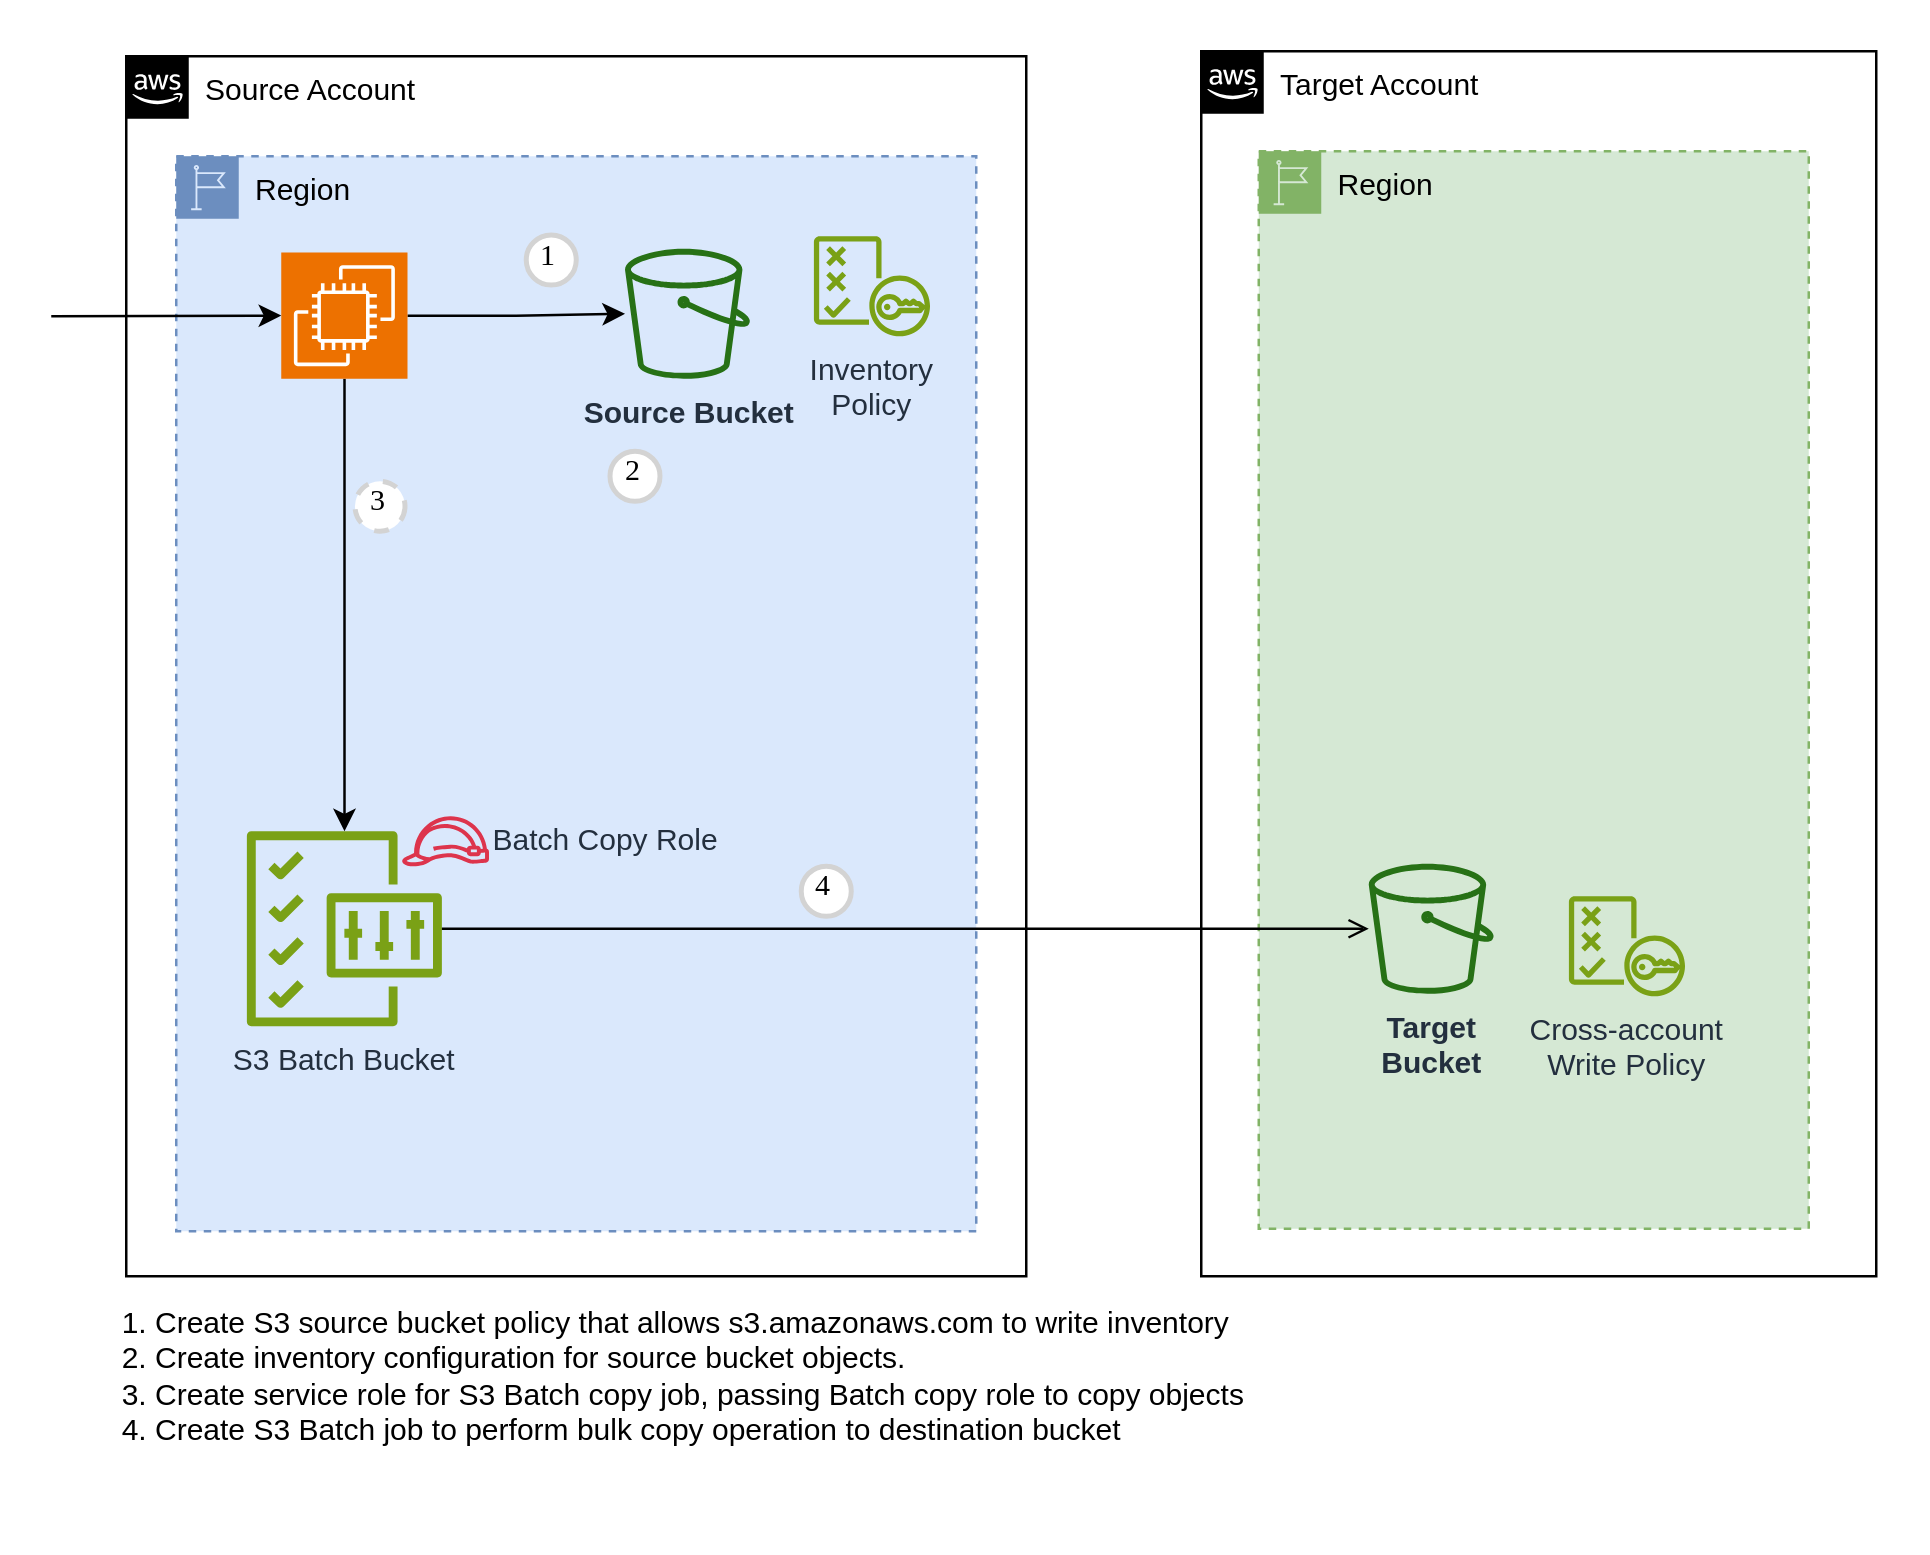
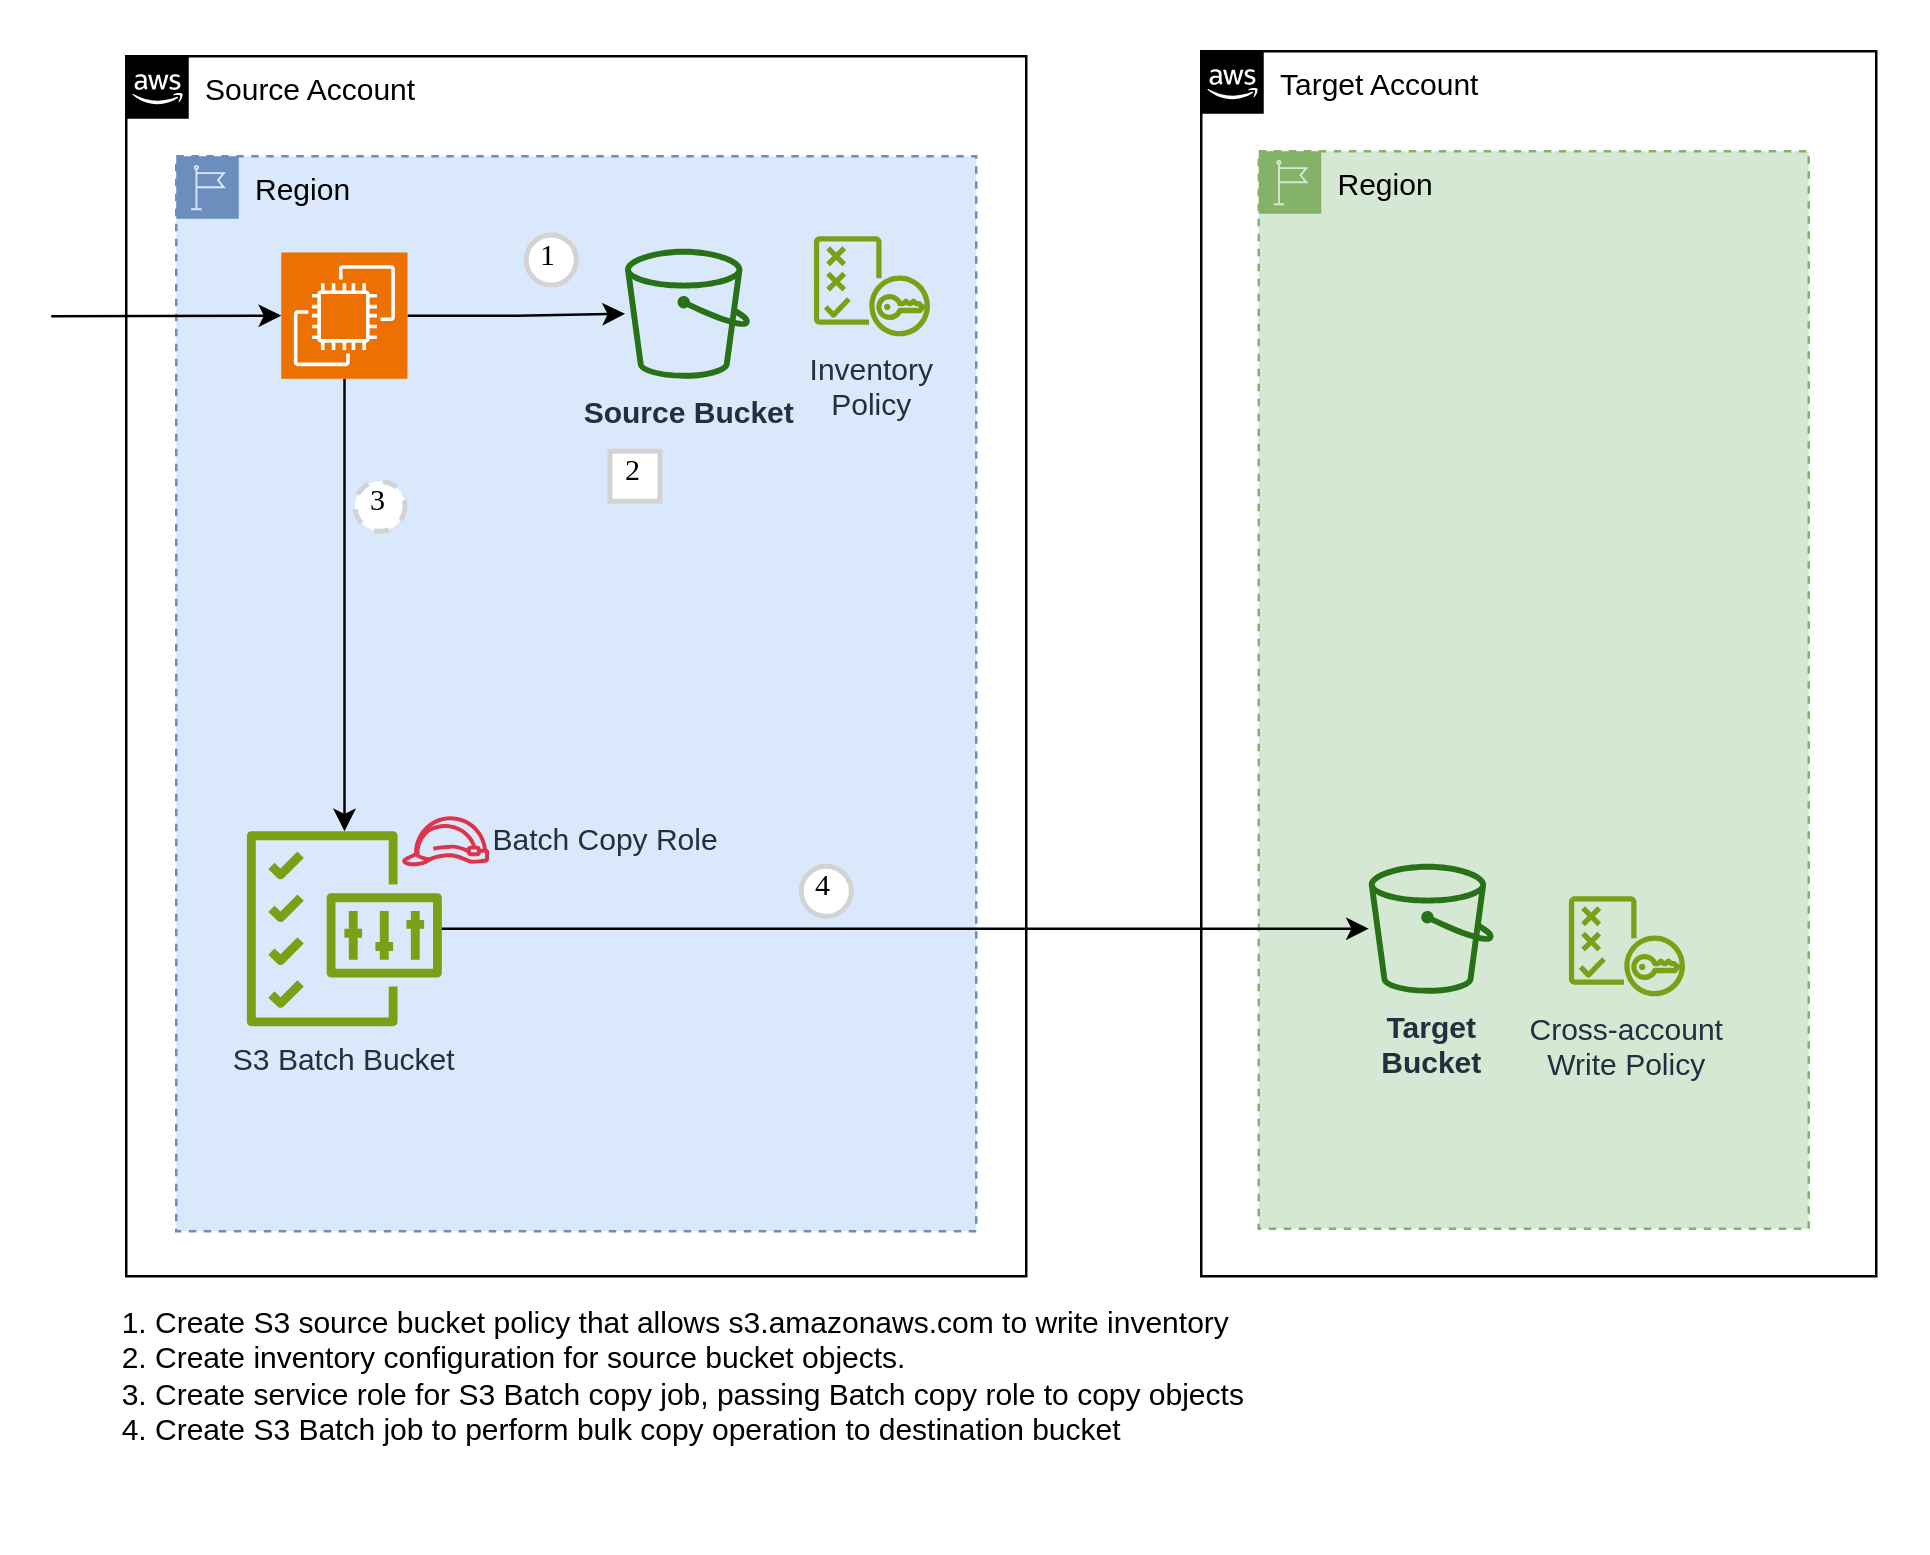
node "2": shape ellipse -> rectangle
edge "S3 Batch Bucket" -> "Target Bucket": arrowhead open -> classic
